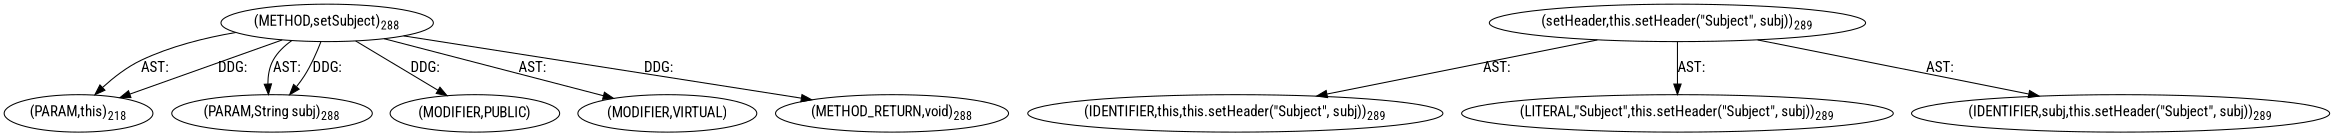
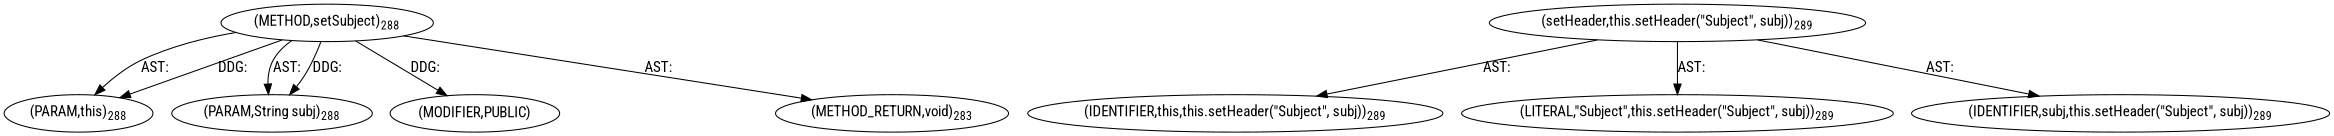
edge "(METHOD,setSubject)" -> "(METHOD_RETURN,void)": label "DDG: " -> "AST: "
node "(PARAM,this)": text "218" -> "288"
node "(METHOD_RETURN,void)": text "288" -> "283"
node "(MODIFIER,VIRTUAL)": removed
